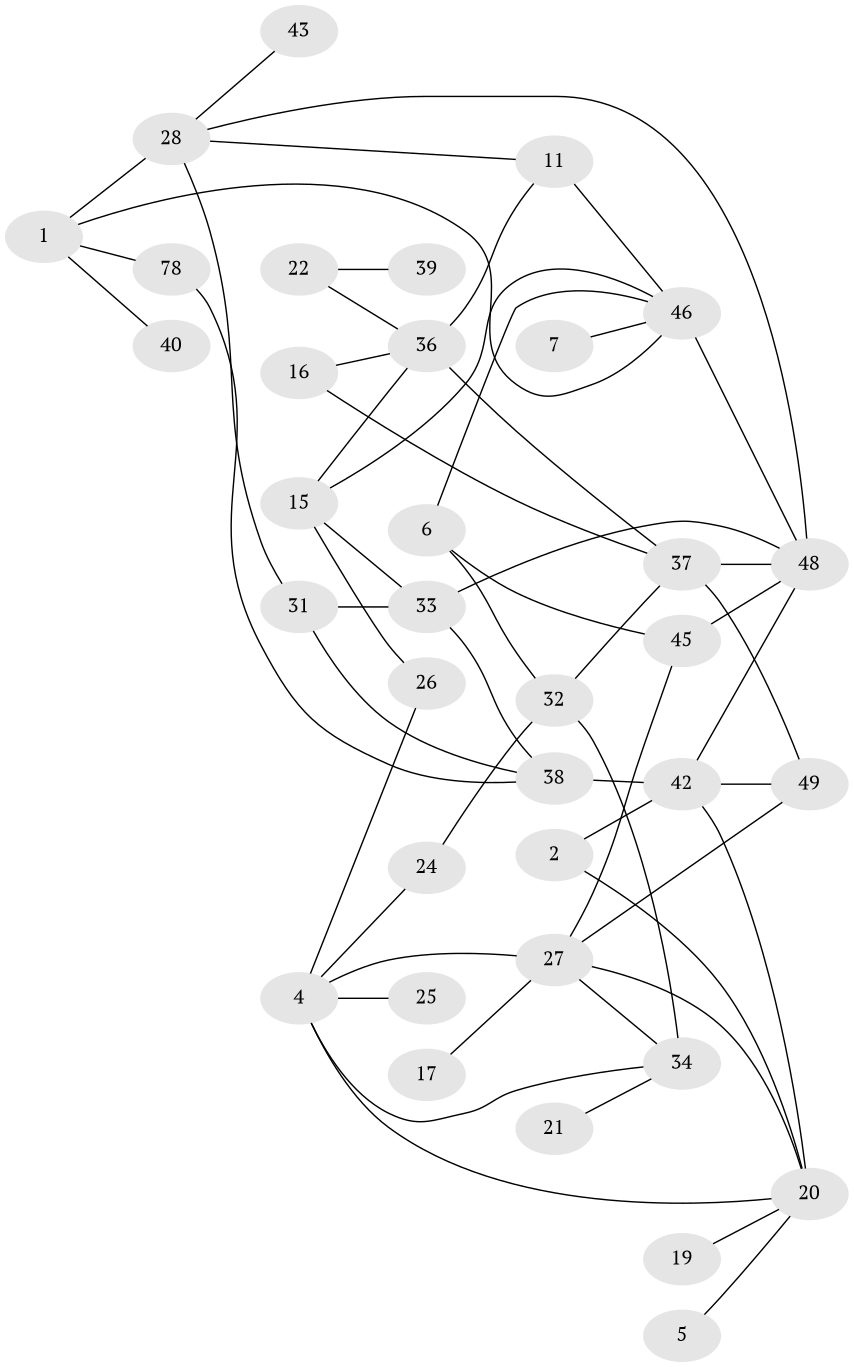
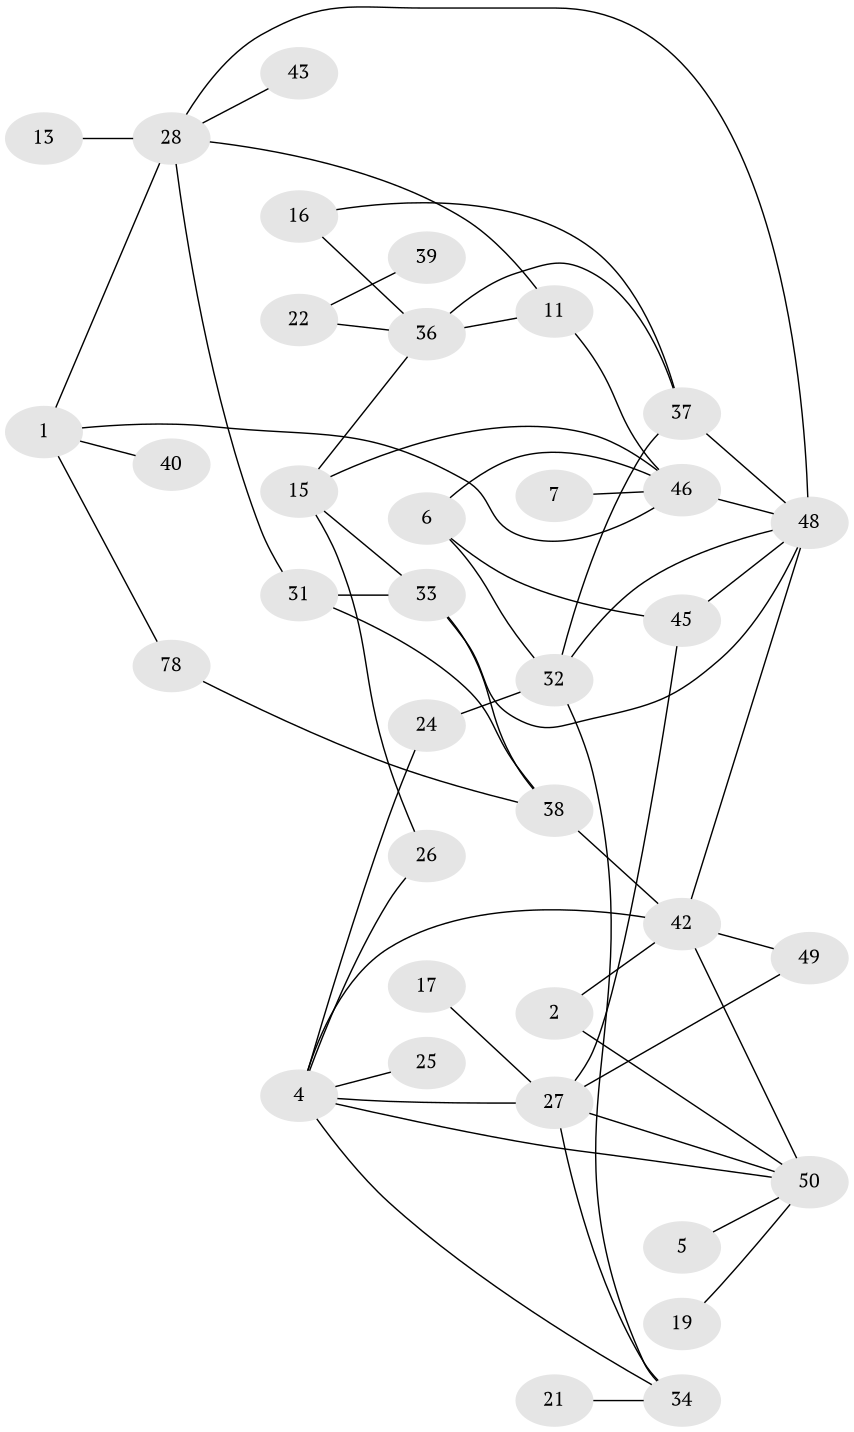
node "13": added
edge "48" -- "32": added
edge "37" -- "49": removed
edge "42" -- "4": added
node "20": label "20" -> "50"
